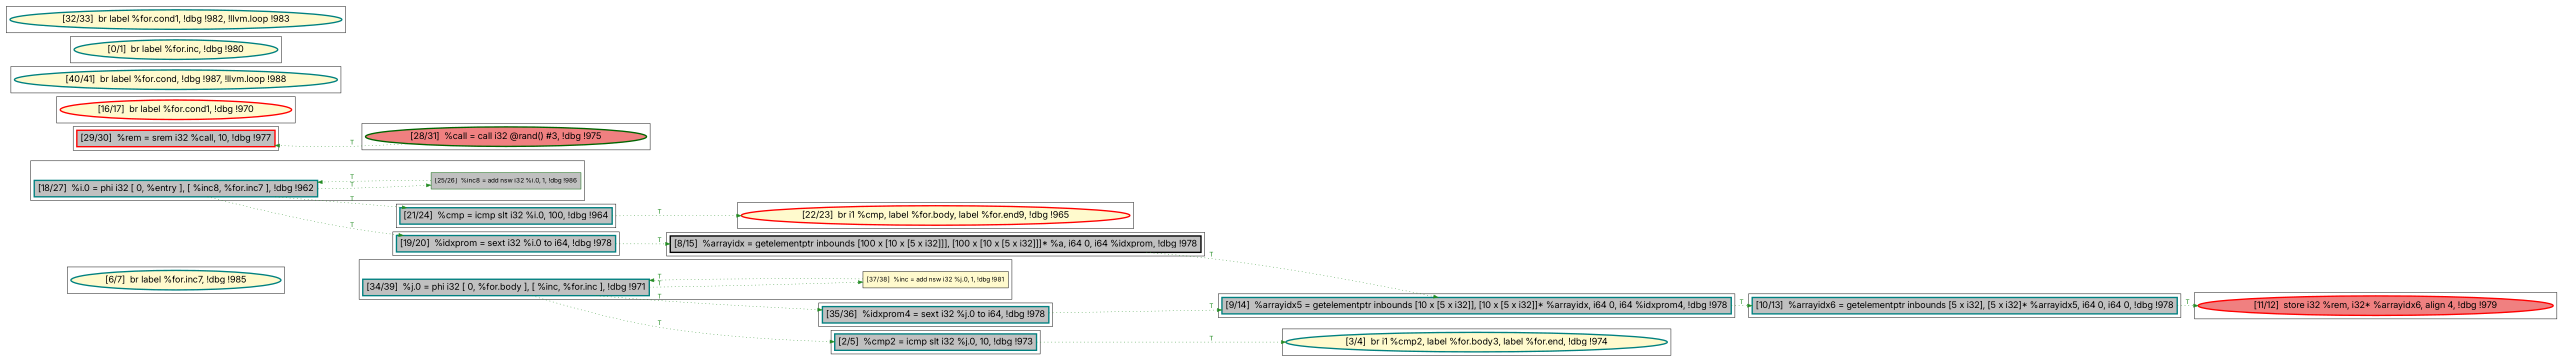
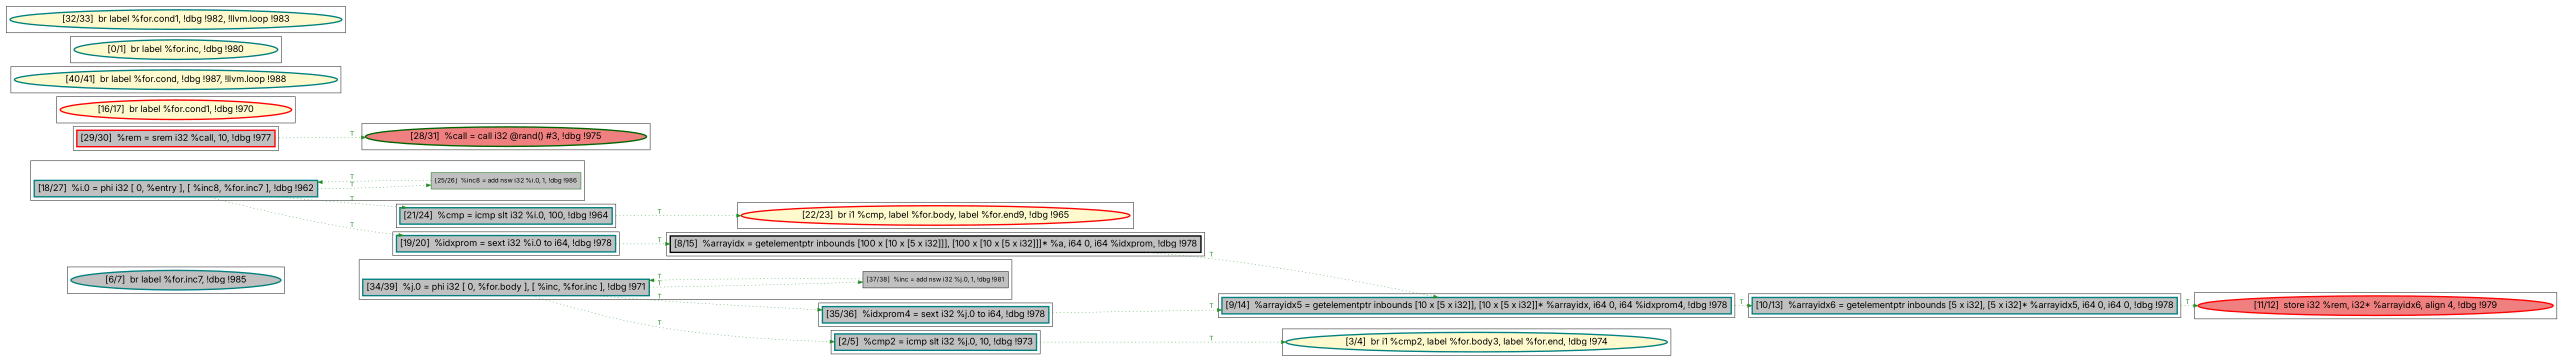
edge "[28/31]  %call = call i32 @rand() #3, !dbg !975" -> "[29/30]  %rem = srem i32 %call, 10, !dbg !977": reversed
node "[6/7]  br label %for.inc7, !dbg !985": fillcolor lemonchiffon -> grey
node "[37/38]  %inc = add nsw i32 %j.0, 1, !dbg !981": fillcolor lemonchiffon -> grey
